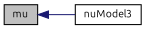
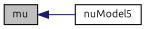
node "nuModel3": label "nuModel3" -> "nuModel5"
